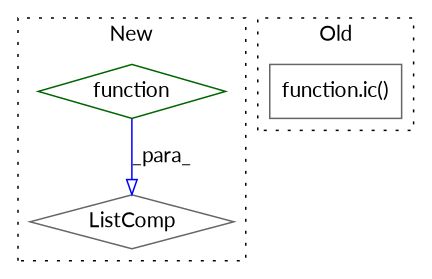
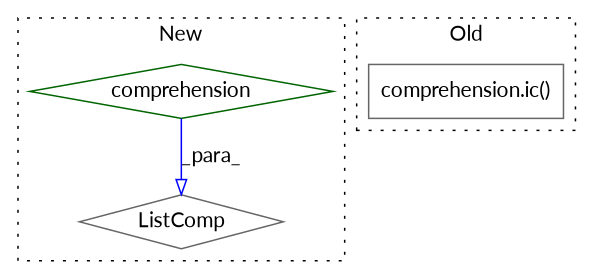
node "function": label "function" -> "comprehension"
node "function.ic()": label "function.ic()" -> "comprehension.ic()"
